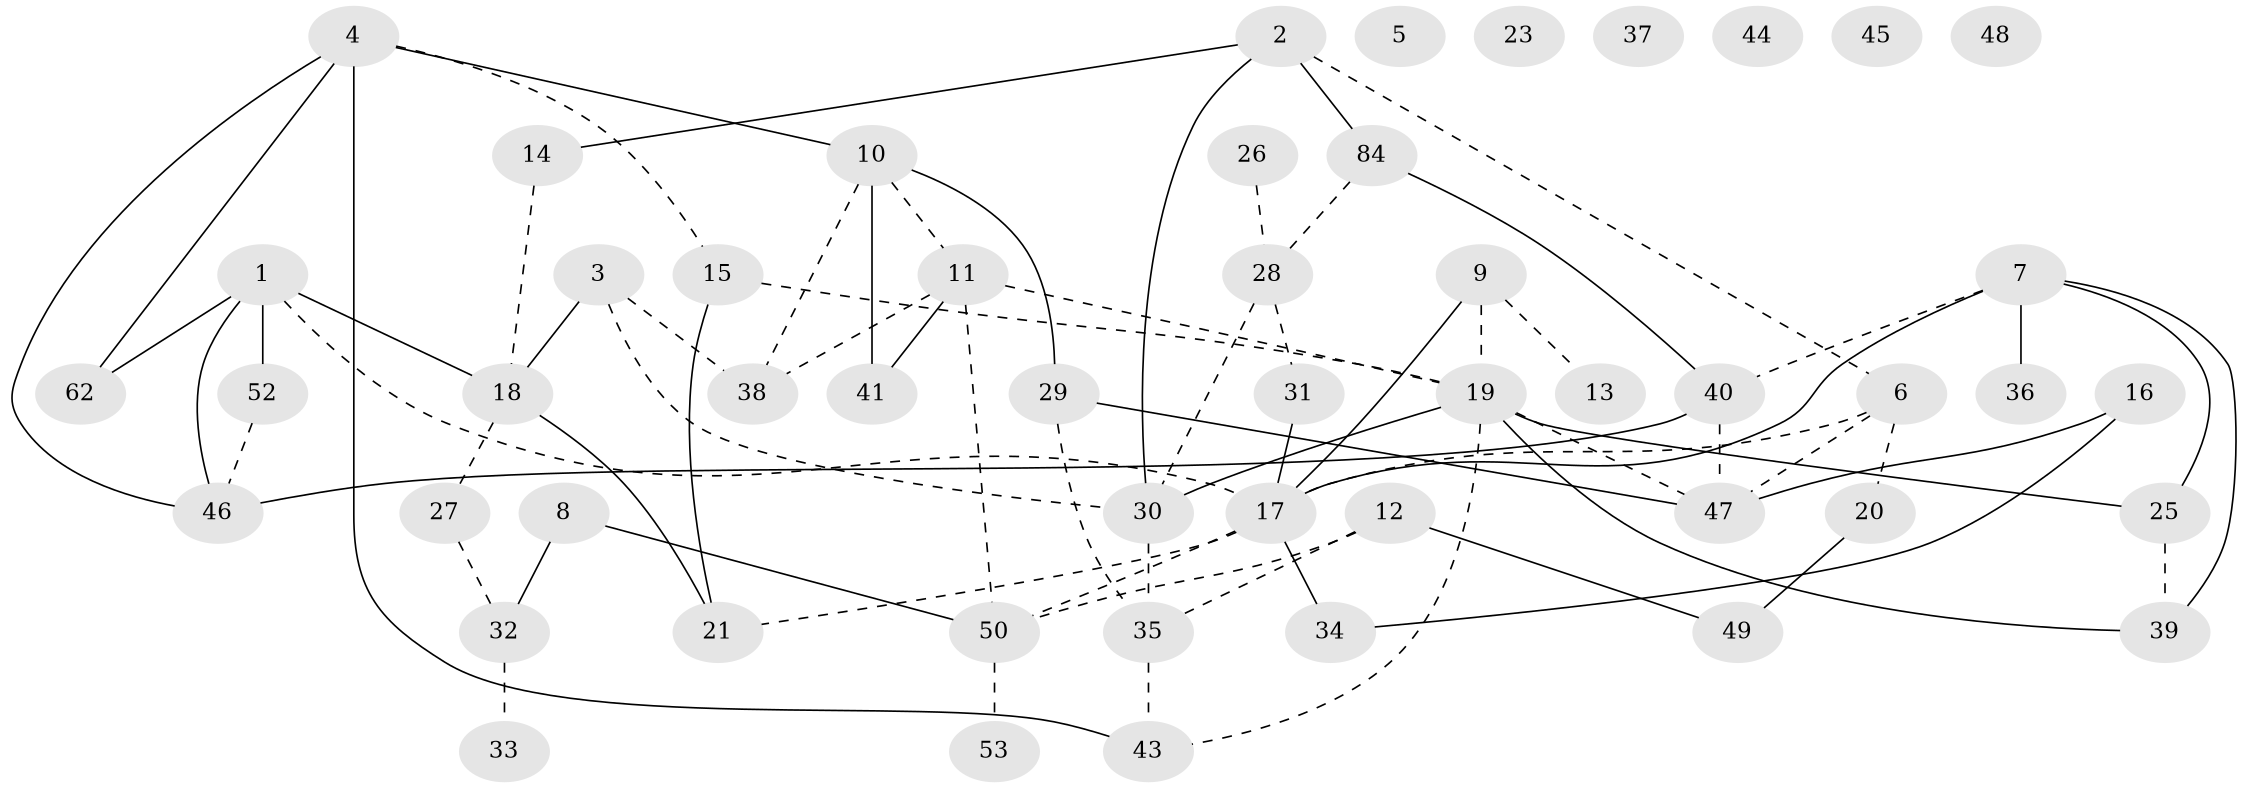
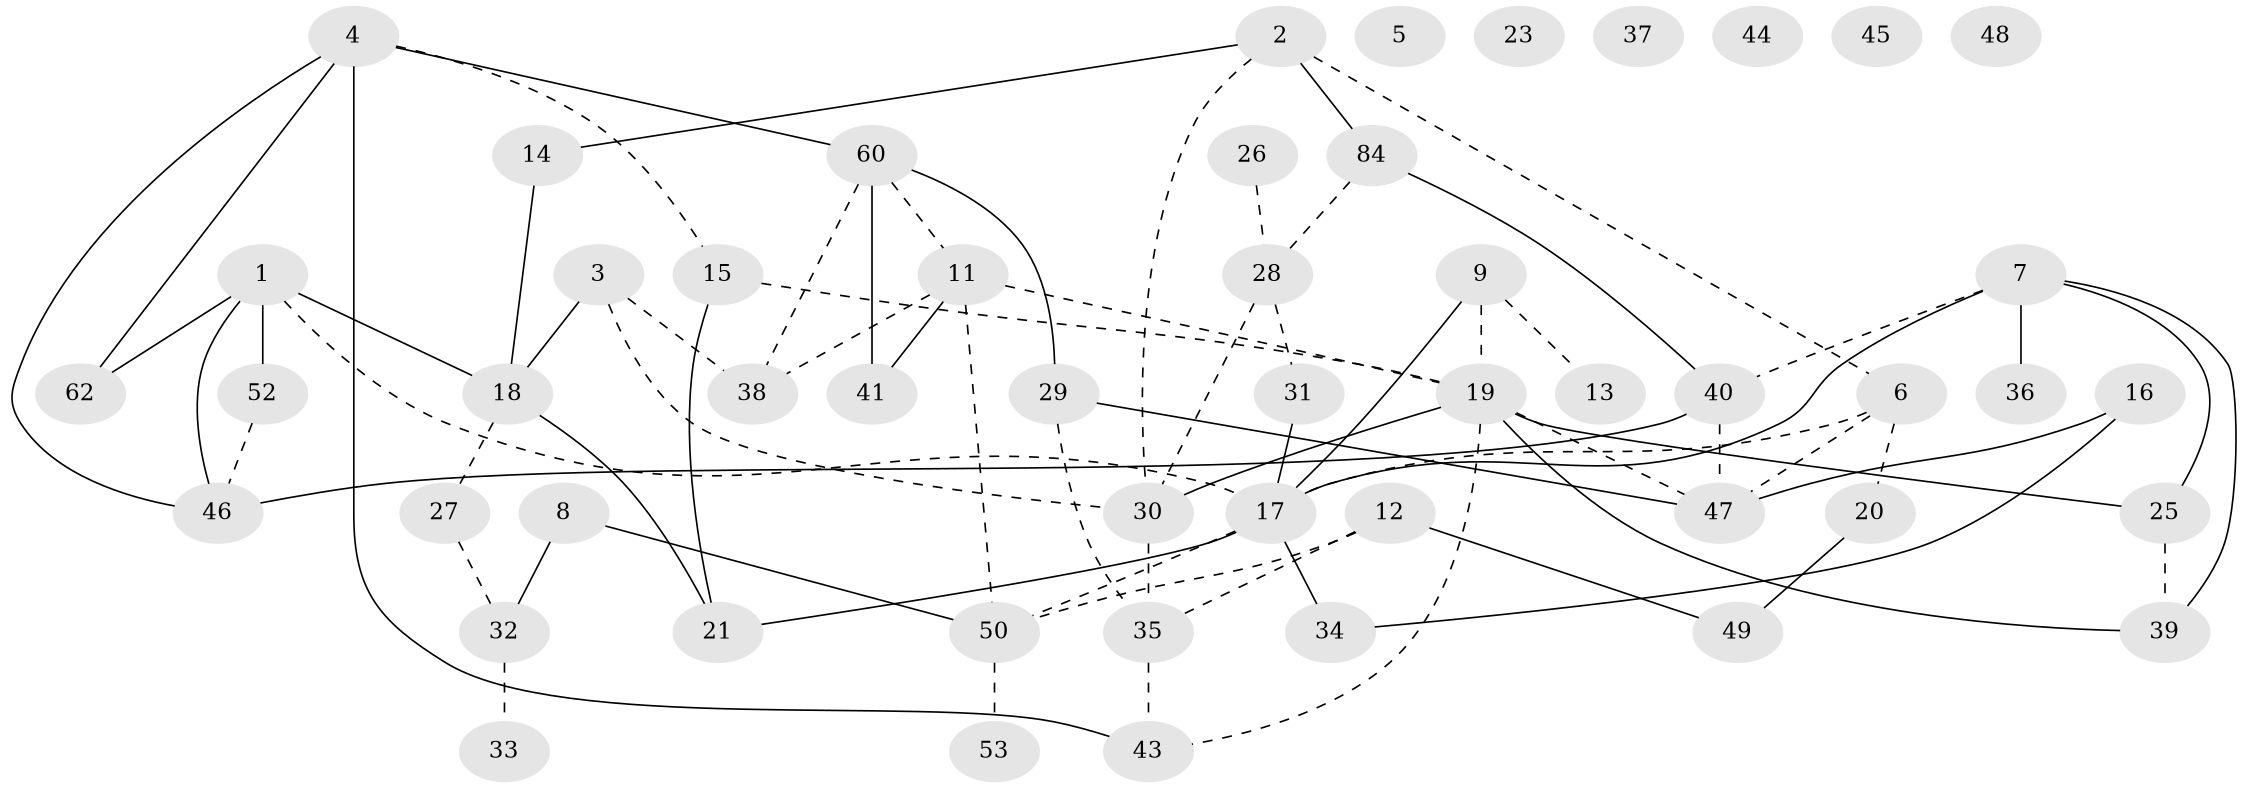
node "10": label "10" -> "60"
edge "2" -- "30": style solid -> dashed
edge "14" -- "18": style dashed -> solid
edge "17" -- "21": style dashed -> solid
